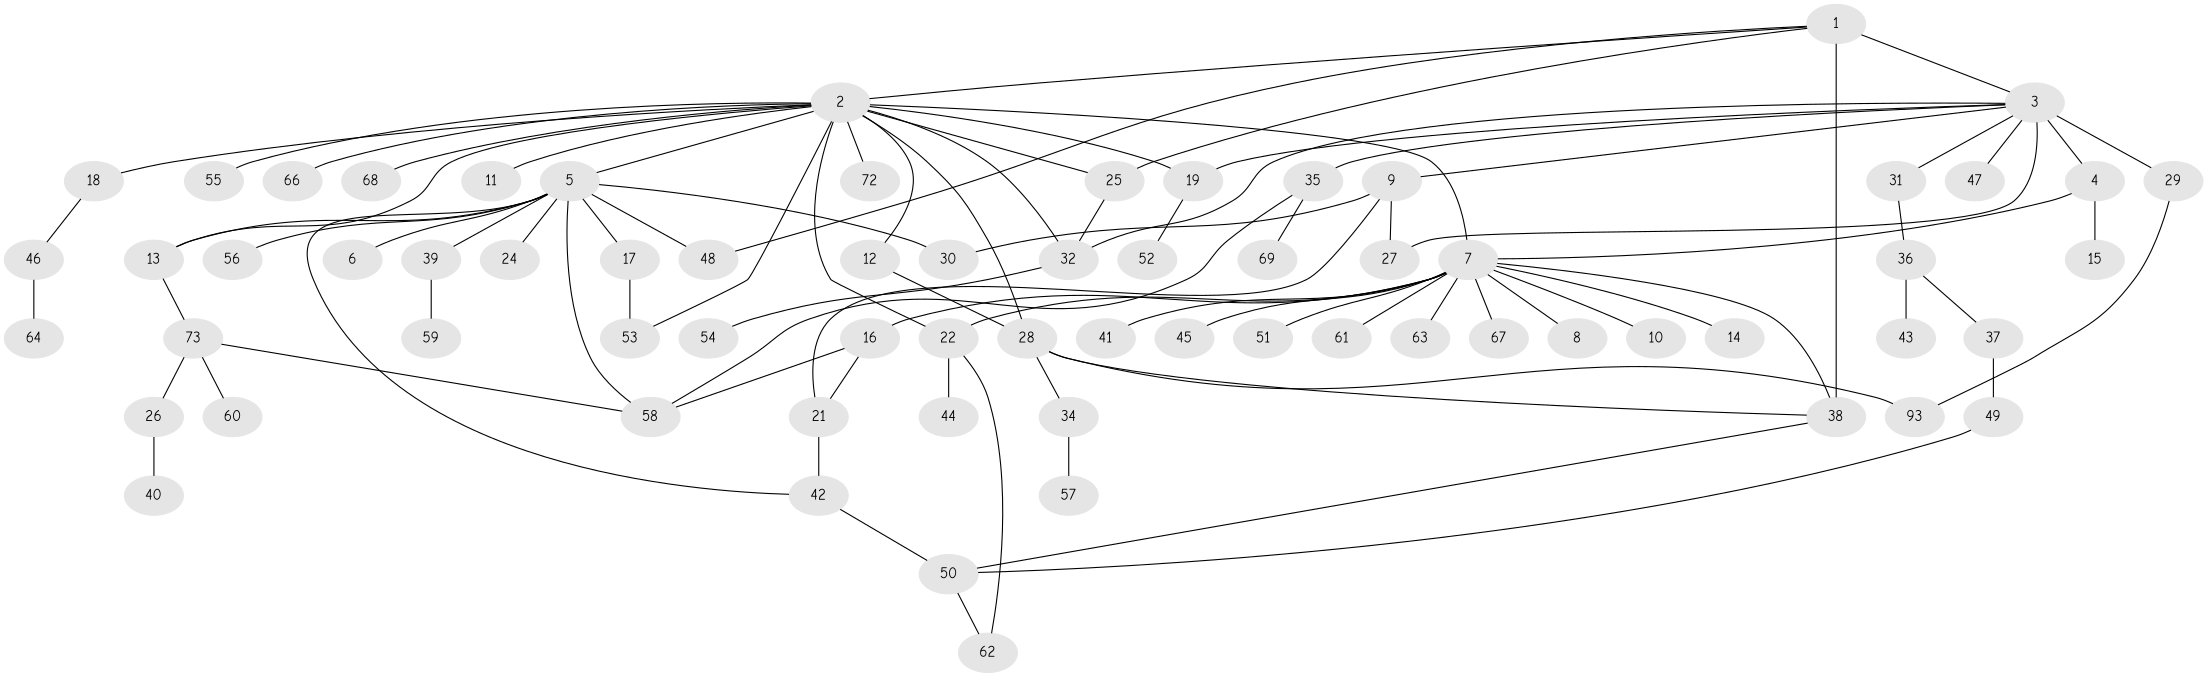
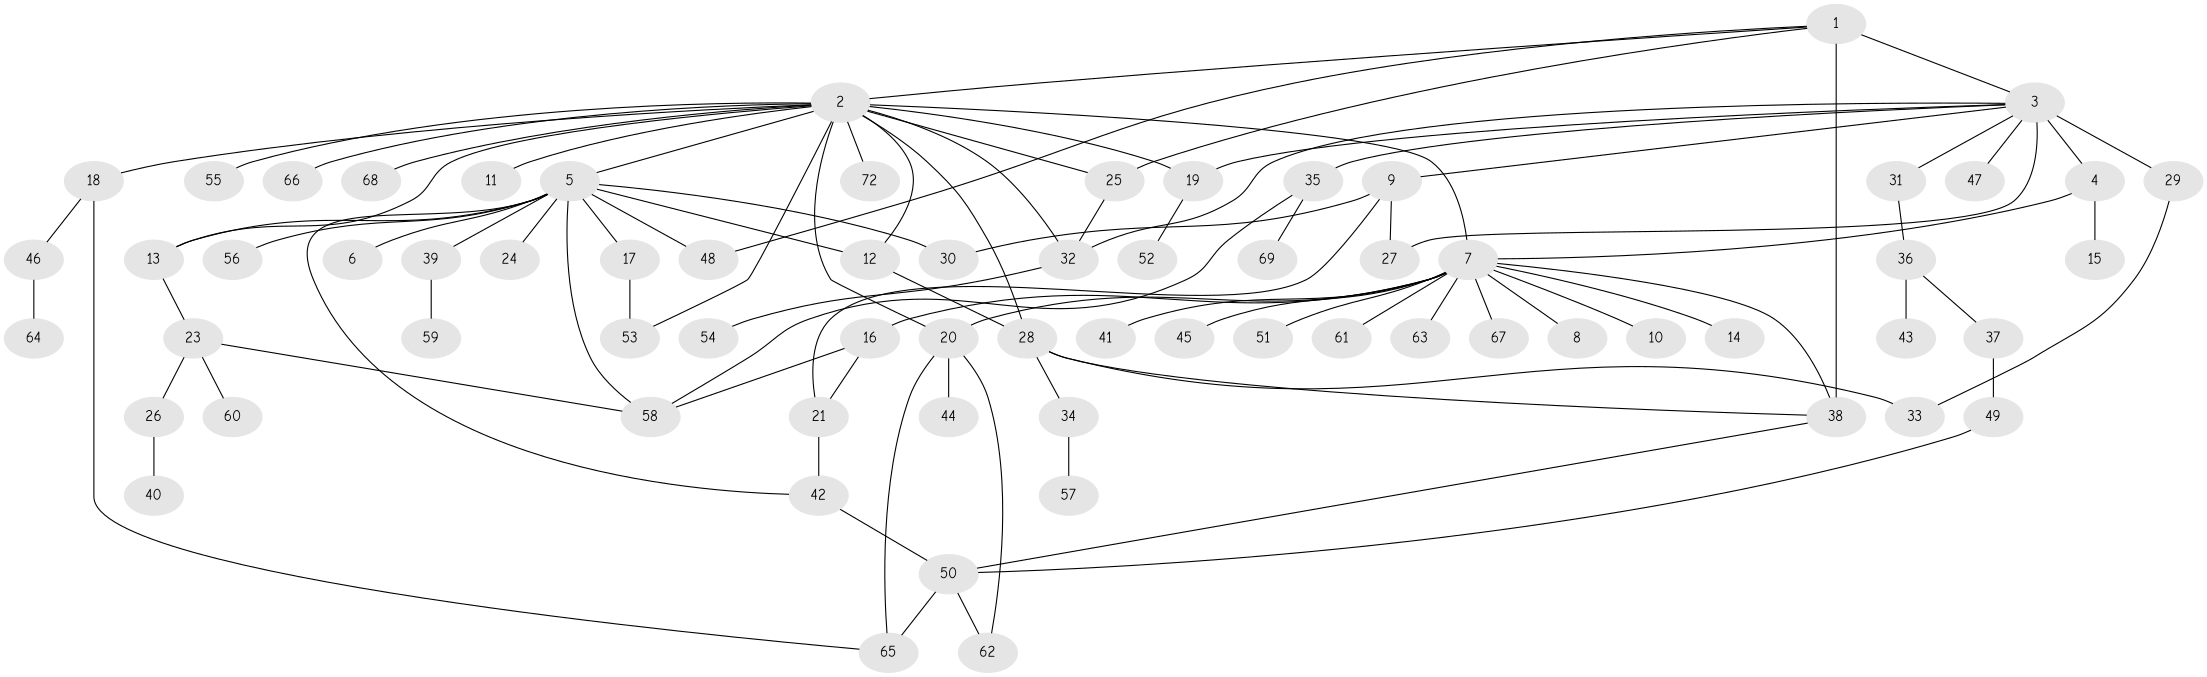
edge "5" -- "12": added
node "73": label "73" -> "23"
node "22": label "22" -> "20"
node "93": label "93" -> "33"
node "65": added
